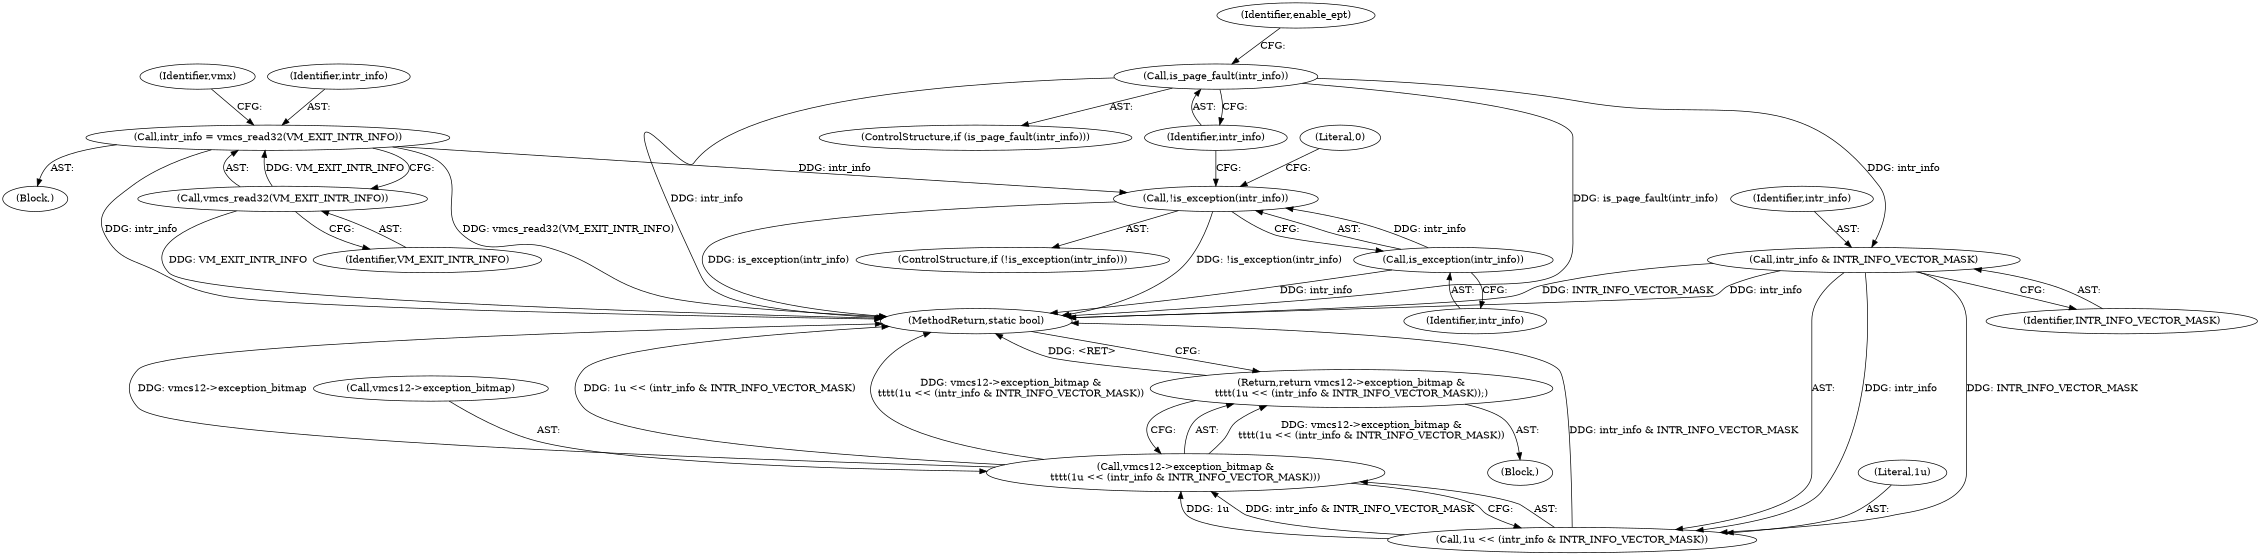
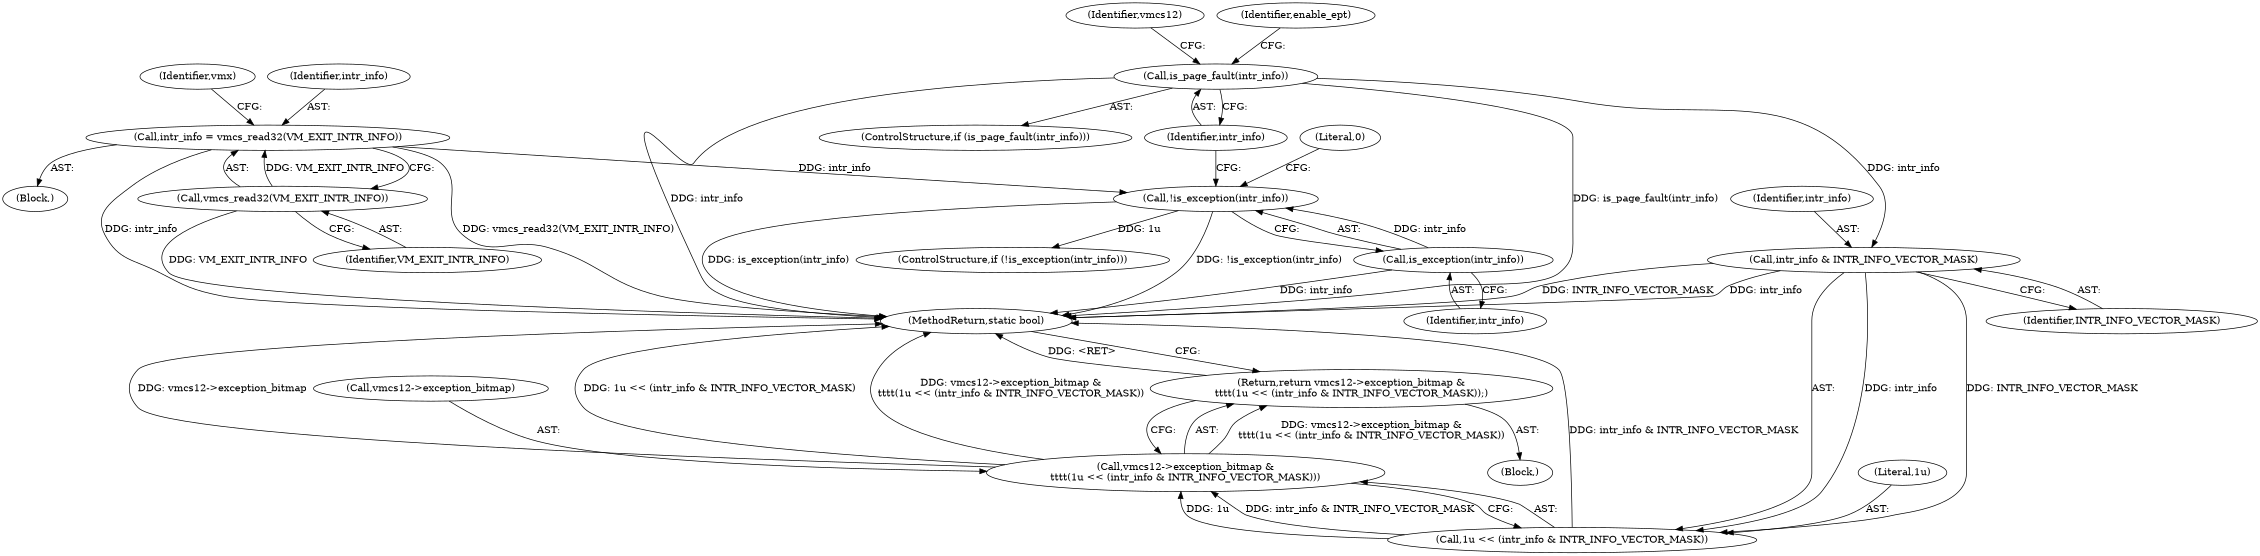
node "(Identifier,vmcs12)": added
edge "(Call,!is_exception(intr_info))" -> "(ControlStructure,if (!is_exception(intr_info)))": label "AST: " -> "DDG: 1u"
